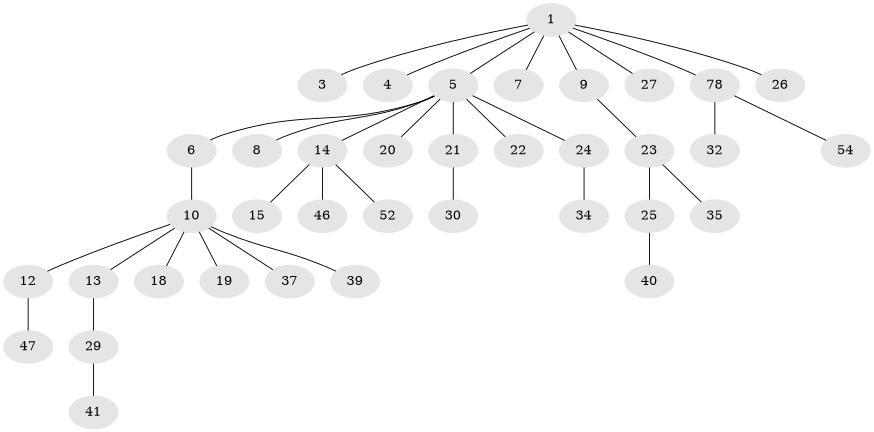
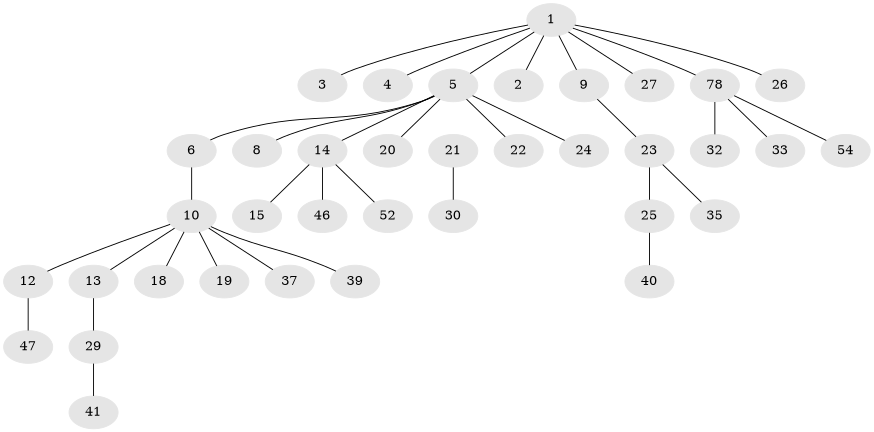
node "7": label "7" -> "2"
edge "5" -- "21": removed
node "33": added
node "34": removed
